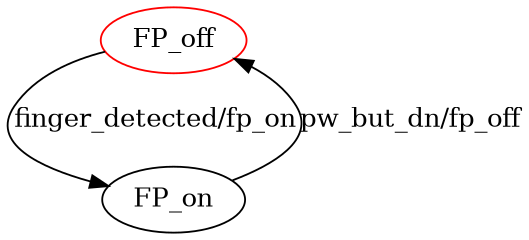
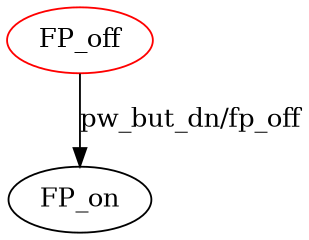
edge "FP_off" -> "FP_on": label "finger_detected/fp_on" -> "pw_but_dn/fp_off"
edge "FP_on" -> "FP_off": removed, label "pw_but_dn/fp_off"
